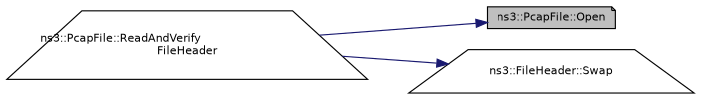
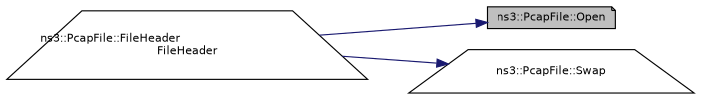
node "ns3::PcapFile::ReadAndVerify FileHeader": label "ns3::PcapFile::ReadAndVerify FileHeader" -> "ns3::PcapFile::FileHeader FileHeader"
node "ns3::FileHeader::Swap": label "ns3::FileHeader::Swap" -> "ns3::PcapFile::Swap"
